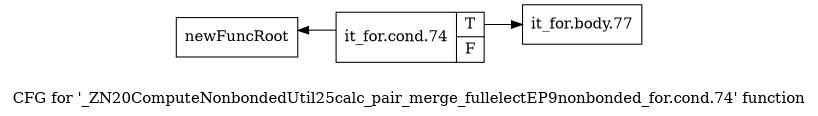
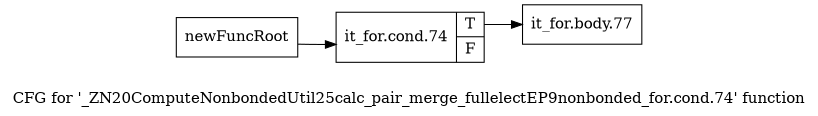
edge "it_for.cond.74" -> "newFuncRoot": reversed
